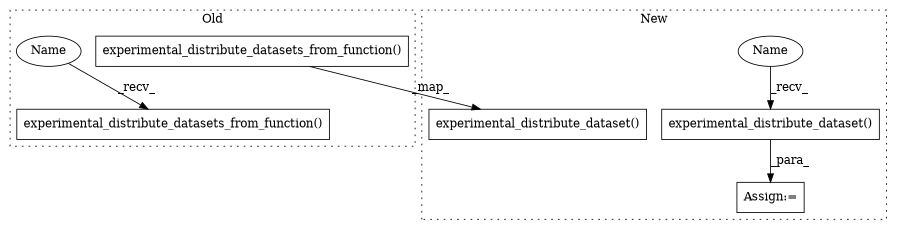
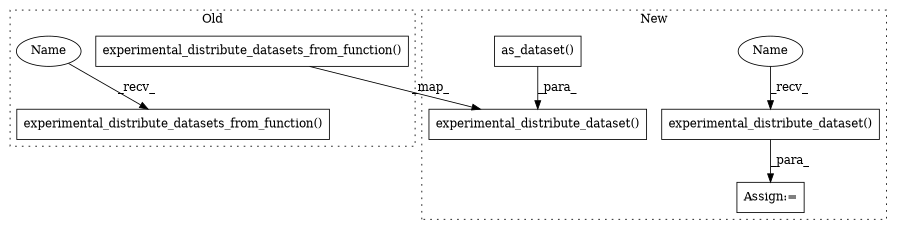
node "as_dataset()": added
